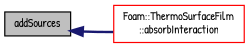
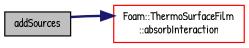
edge "Foam::ThermoSurfaceFilm ::absorbInteraction" -> "addSources": reversed
